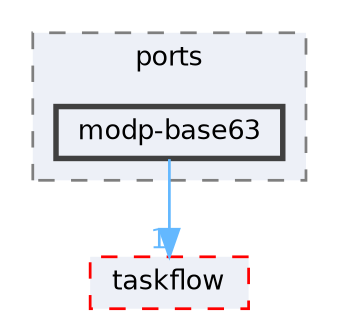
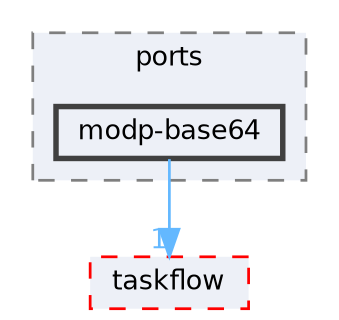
node "modp-base63": label "modp-base63" -> "modp-base64"
